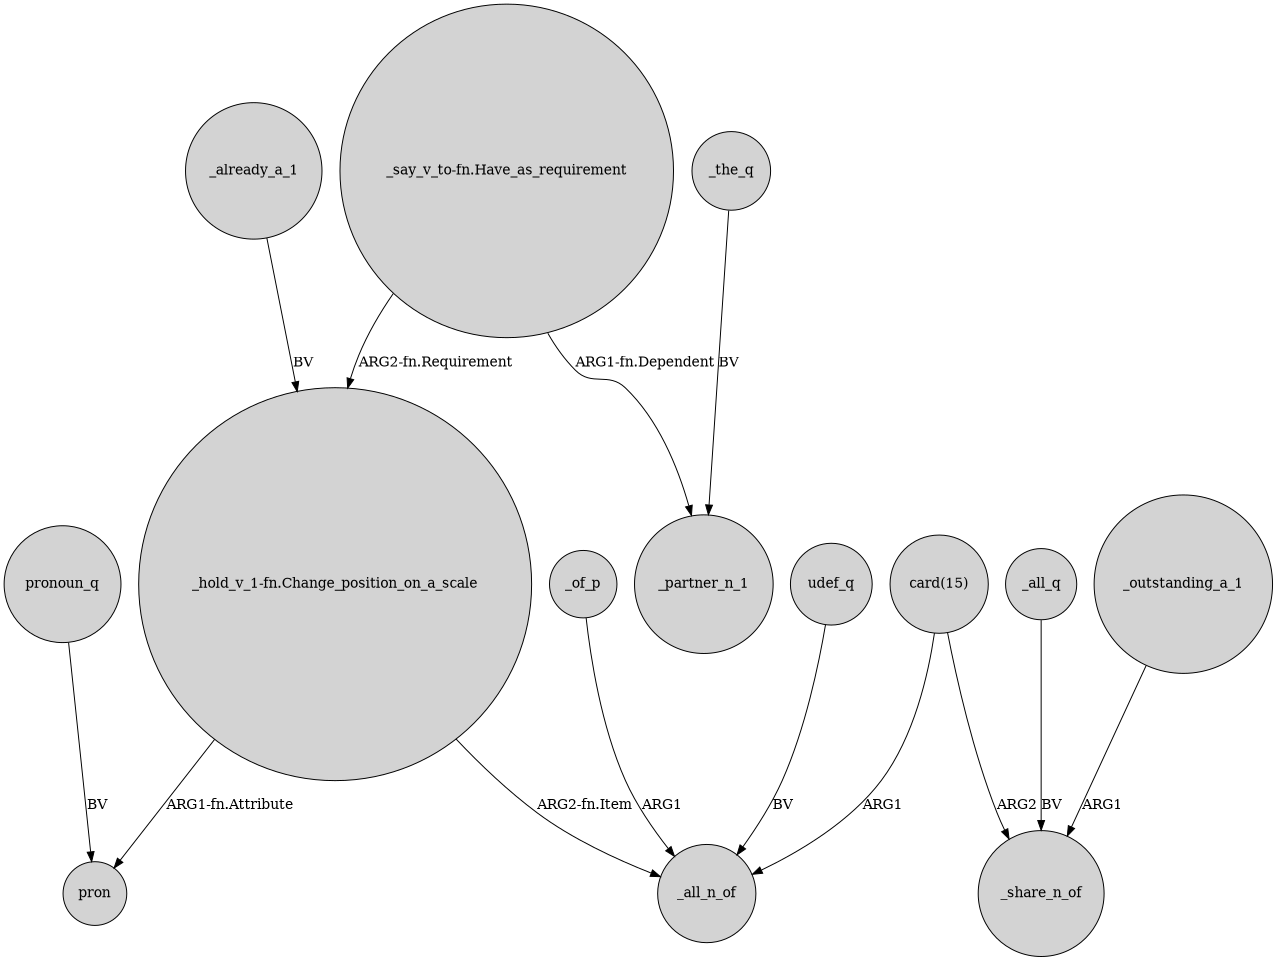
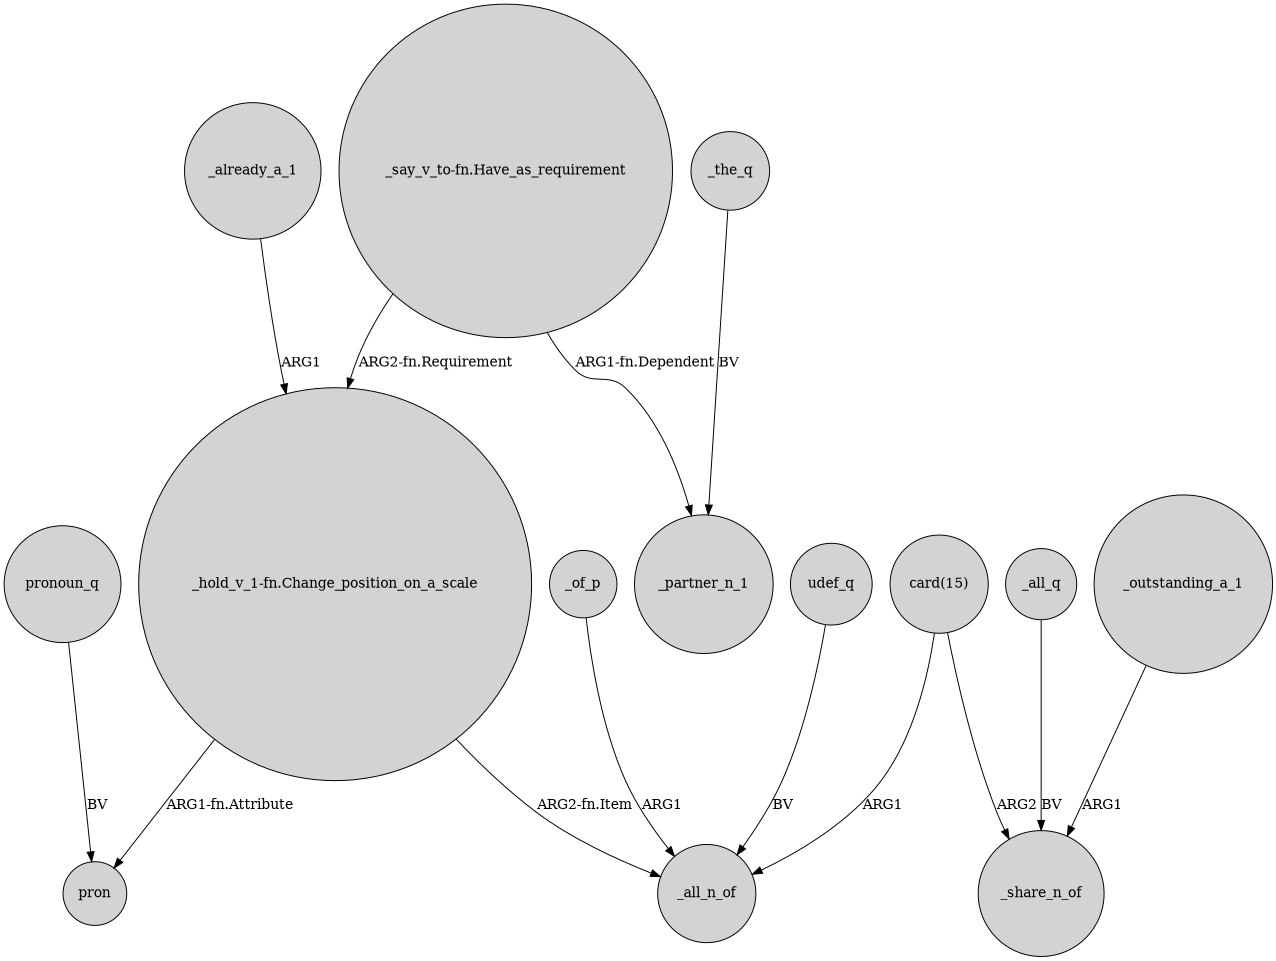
edge "_already_a_1" -> "_hold_v_1-fn.Change_position_on_a_scale": label "BV" -> "ARG1"
